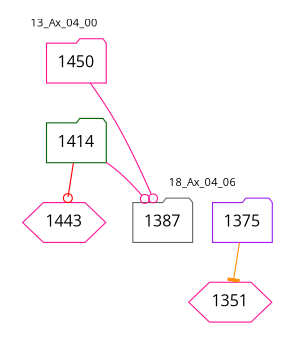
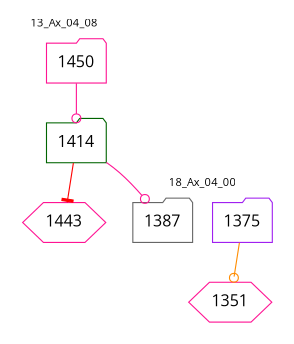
cluster "13_Ax_04_00": label "13_Ax_04_00" -> "13_Ax_04_08"
edge "1450" -> "1387": now "1450" -> "1414"
edge "1414" -> "1443": arrowhead odot -> tee
cluster "18_Ax_04_06": label "18_Ax_04_06" -> "18_Ax_04_00"
edge "1375" -> "1351": arrowhead tee -> odot
